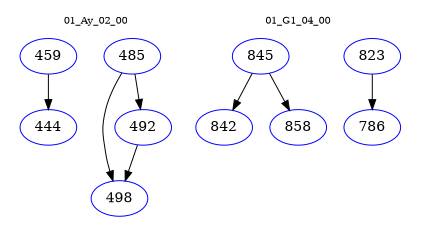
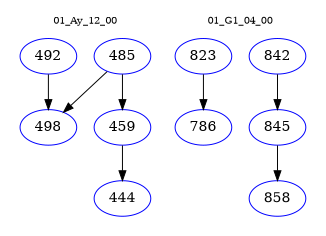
cluster "01_Ay_02_00": label "01_Ay_02_00" -> "01_Ay_12_00"
edge "485" -> "492": now "485" -> "459"
edge "845" -> "842": reversed
